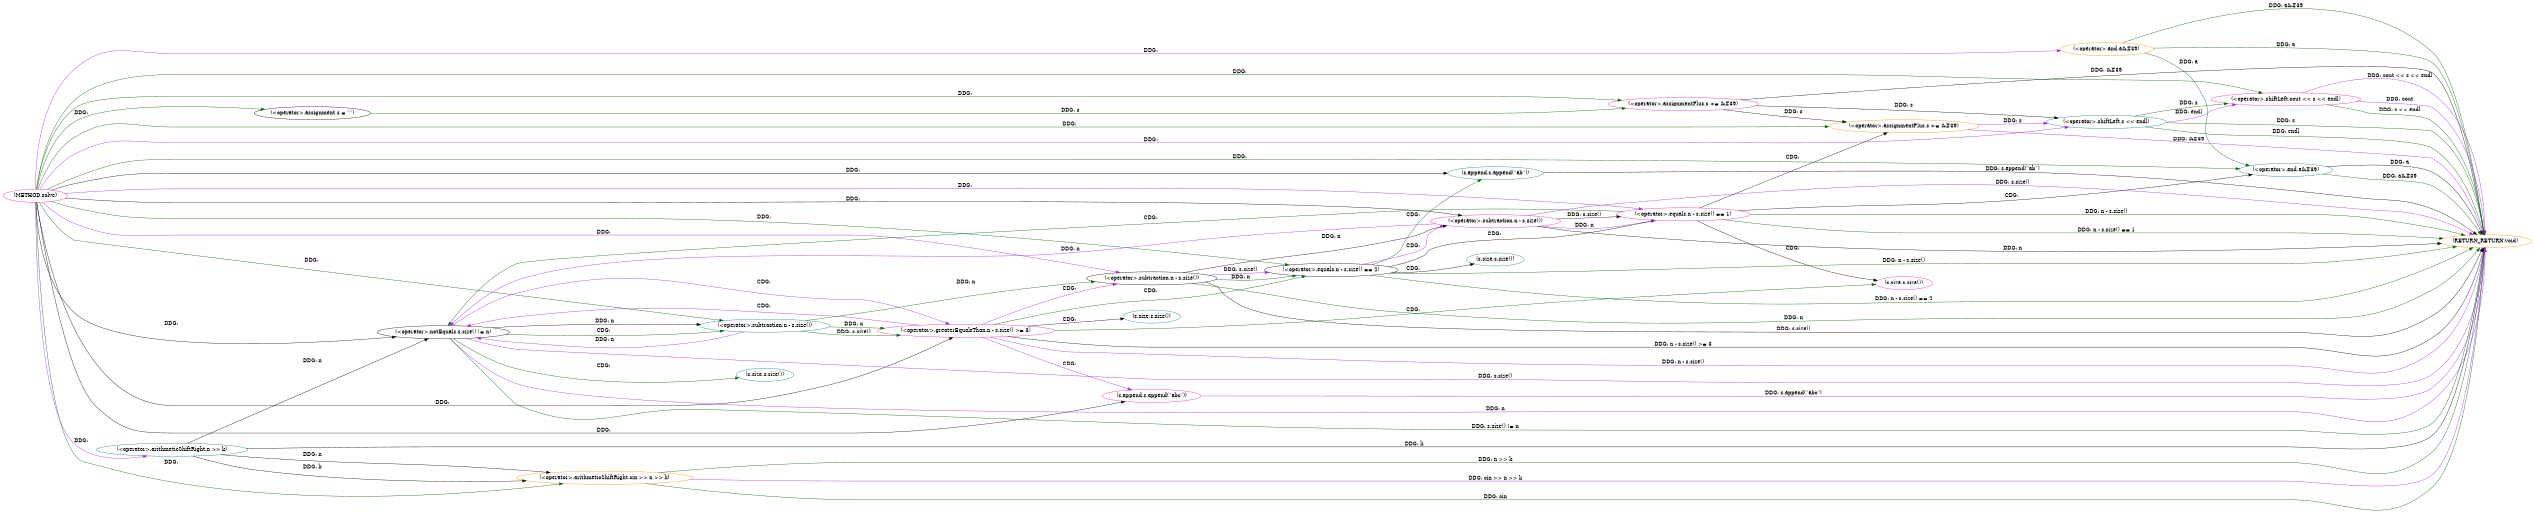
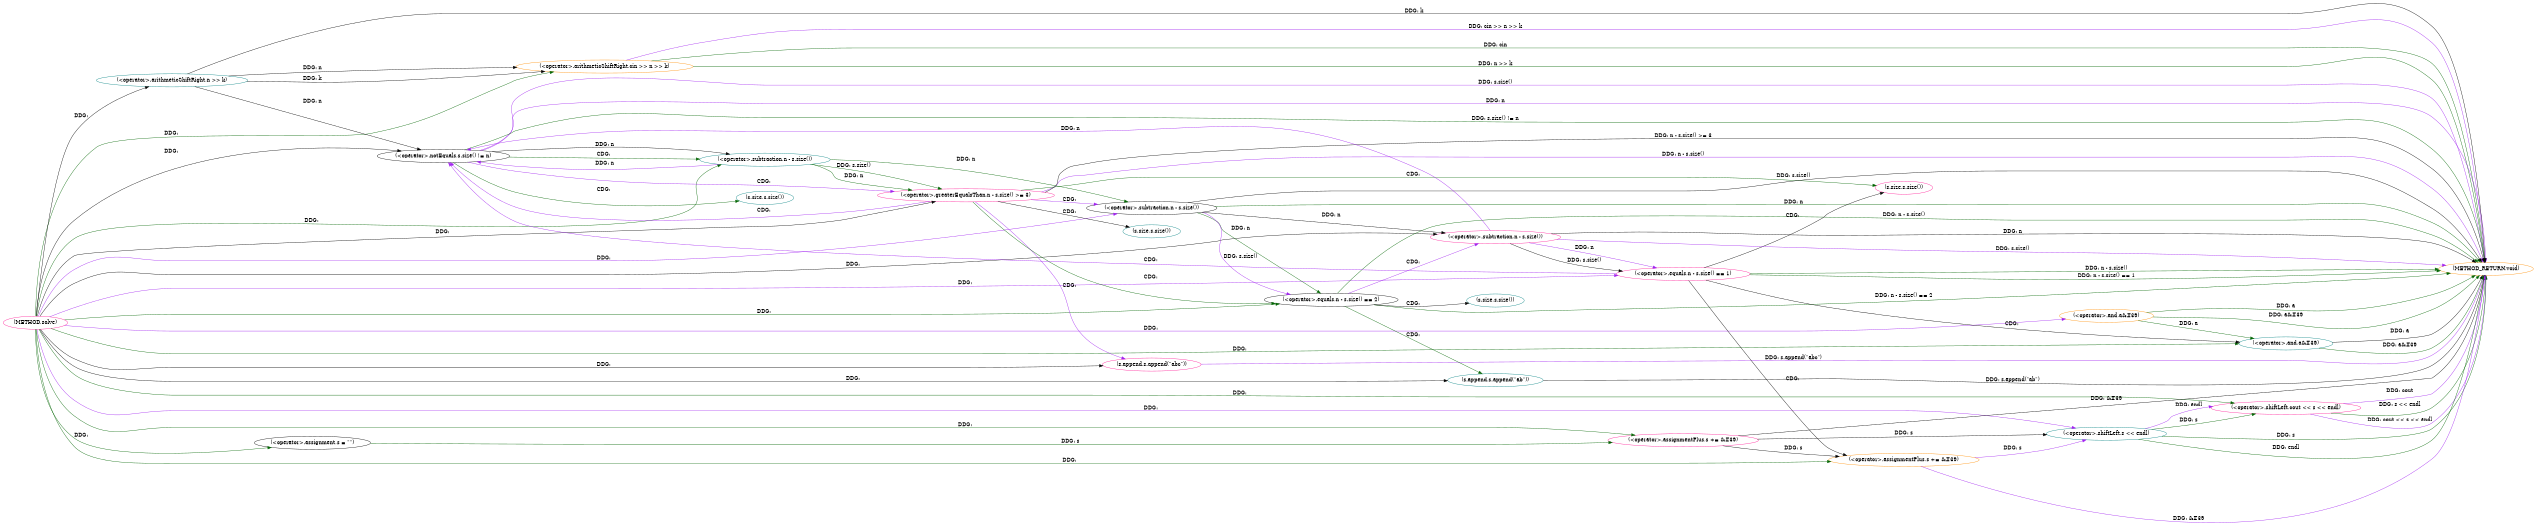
edge "(<operator>.equals,n - s.size() == 1)" -> "(<operator>.notEquals,s.size() != n)": color darkgreen -> purple
edge "(<operator>.equals,n - s.size() == 2)" -> "(<operator>.equals,n - s.size() == 1)": removed, label "CDG:"
node "(RETURN_RETURN,void)": label "(RETURN_RETURN,void)" -> "(METHOD_RETURN,void)"
edge "(METHOD,solve)" -> "(<operator>.arithmeticShiftRight,n >> k)": color purple -> black
